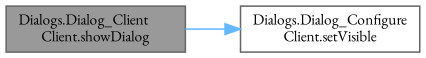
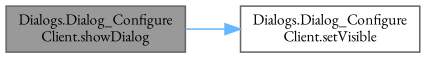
node "Dialogs.Dialog_Client Client.showDialog": label "Dialogs.Dialog_Client Client.showDialog" -> "Dialogs.Dialog_Configure Client.showDialog"
